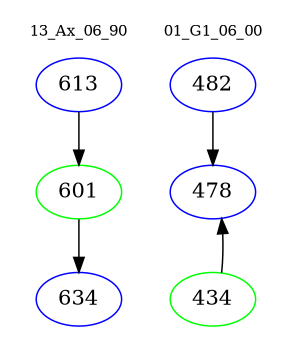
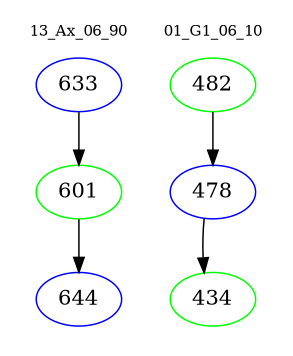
cluster "01_G1_06_00": label "01_G1_06_00" -> "01_G1_06_10"
node "613": label "613" -> "633"
node "482": color blue -> green
edge "434" -> "478": reversed
node "634": label "634" -> "644"
